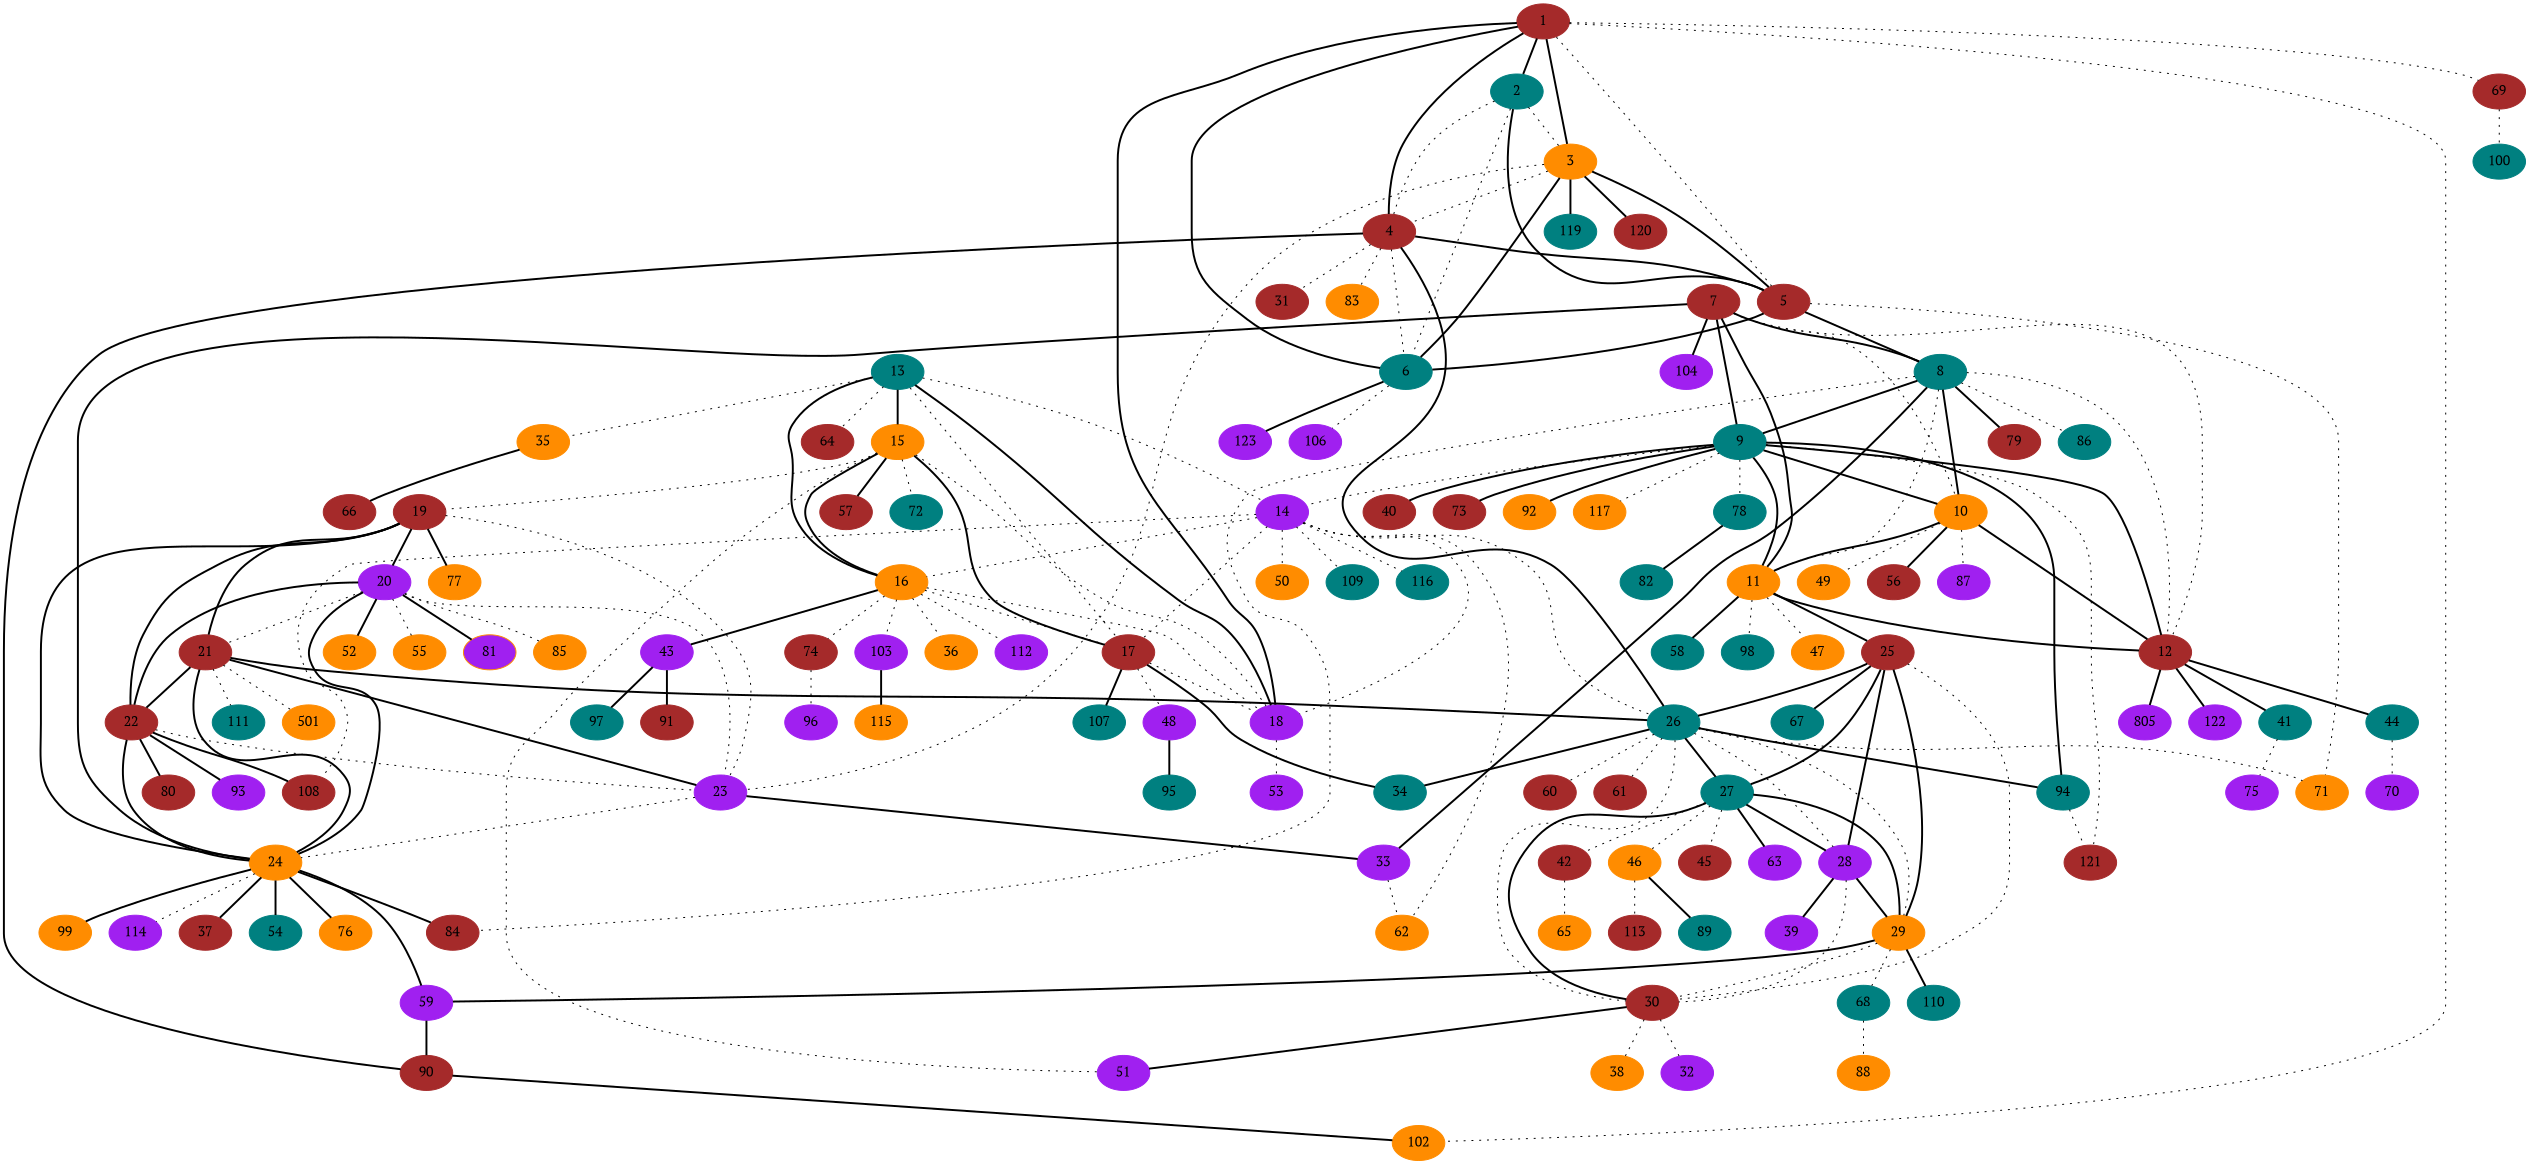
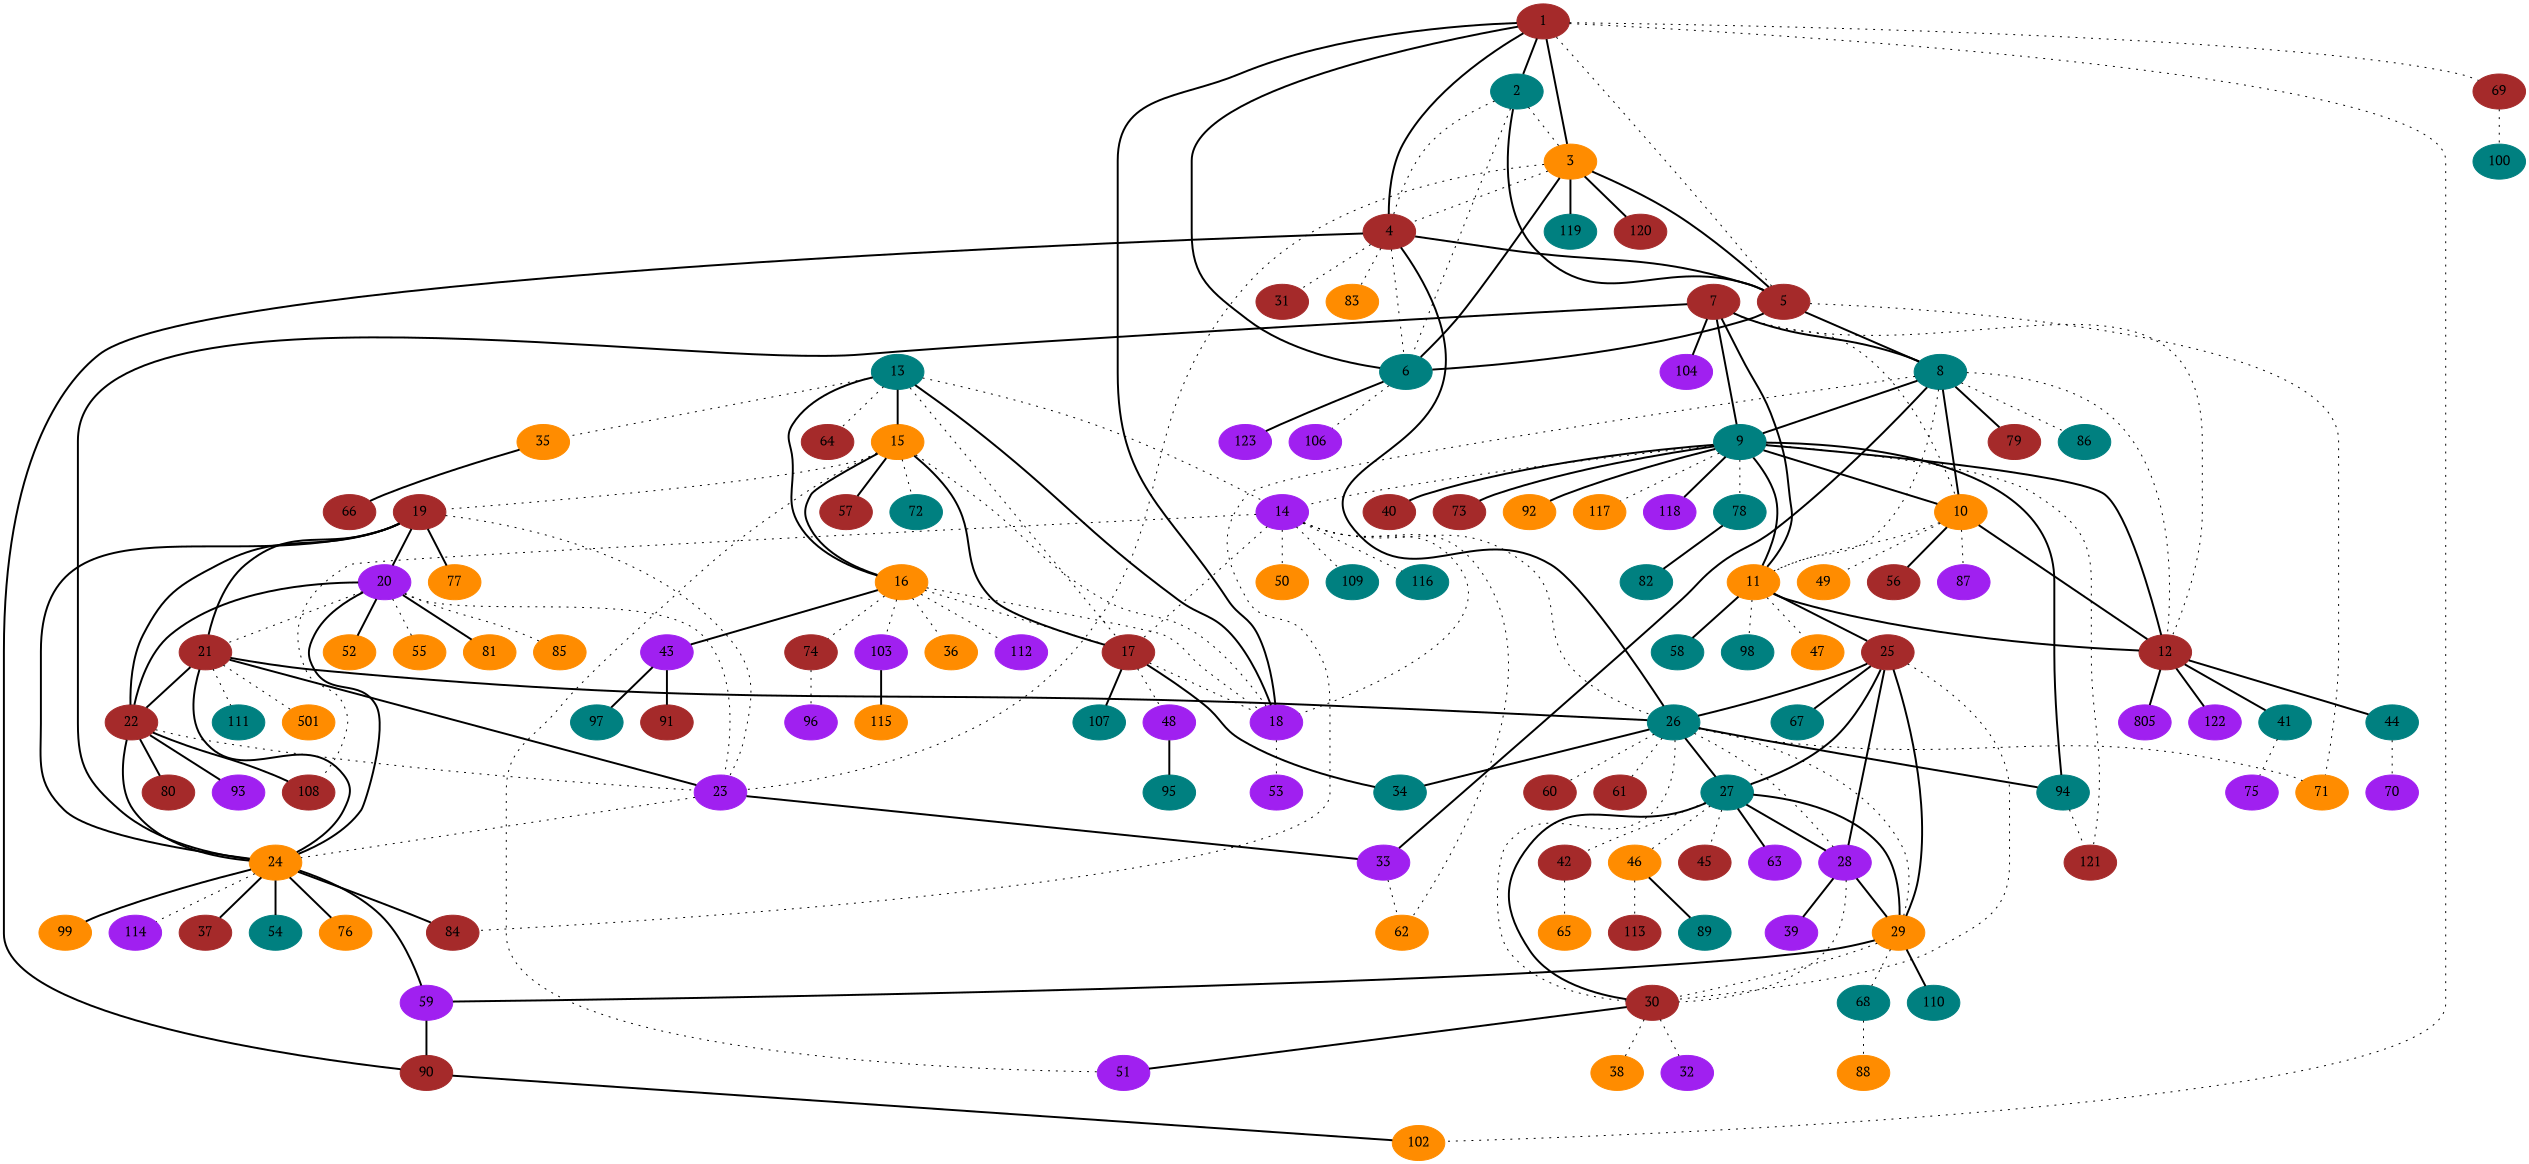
node "118": added
edge "10" -- "11": style bold -> dotted
edge "14" -- "16": removed
node "81": fillcolor purple -> darkorange
